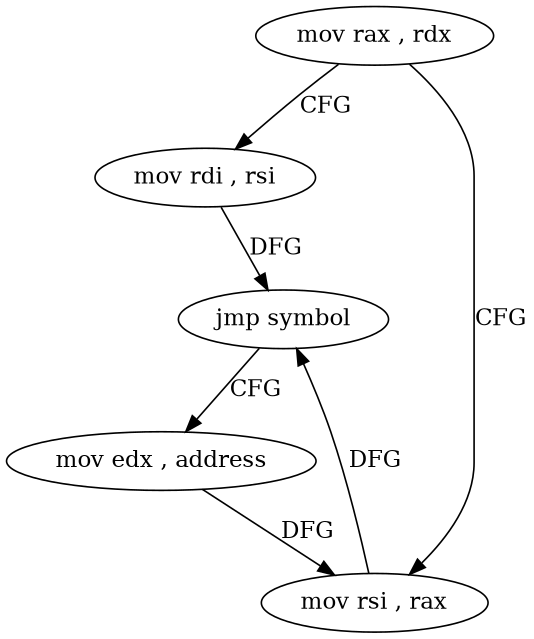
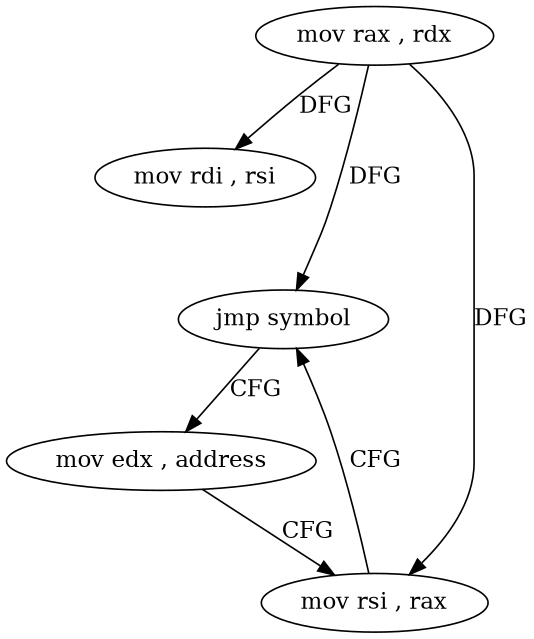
edge "mov rax , rdx" -> "mov rdi , rsi": label "CFG" -> "DFG"
edge "mov rdi , rsi" -> "jmp symbol": now "mov rax , rdx" -> "jmp symbol"
edge "mov rax , rdx" -> "mov rsi , rax": label "CFG" -> "DFG"
edge "mov rsi , rax" -> "jmp symbol": label "DFG" -> "CFG"
edge "mov edx , address" -> "mov rsi , rax": label "DFG" -> "CFG"
